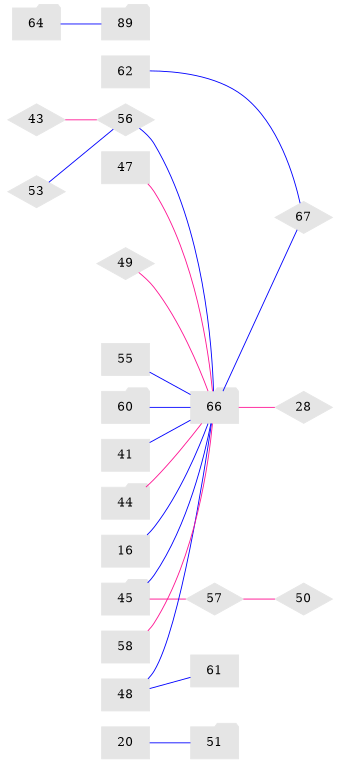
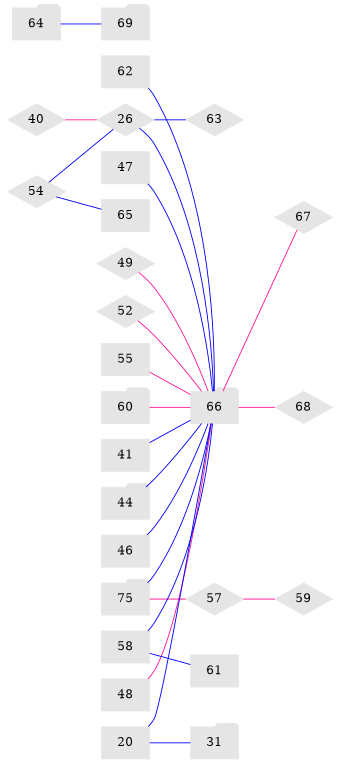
node "89": label "89" -> "69"
edge "62" -- "67": now "62" -- "66"
node "43": label "43" -> "40"
node "56": label "56" -> "26"
node "63": added
node "53": label "53" -> "54"
node "65": added
edge "47" -- "66": color deeppink -> blue
edge "67" -- "66": color blue -> deeppink
node "52": added
edge "55" -- "66": color blue -> deeppink
edge "60" -- "66": color blue -> deeppink
node "28": label "28" -> "68"
edge "66" -- "44": color deeppink -> blue
node "16": label "16" -> "46"
edge "66" -- "58": color deeppink -> blue
edge "66" -- "48": color blue -> deeppink
node "45": label "45" -> "75"
node "50": label "50" -> "59"
edge "66" -- "20": added
edge "61" -- "48": now "61" -- "58"
node "51": label "51" -> "31"
